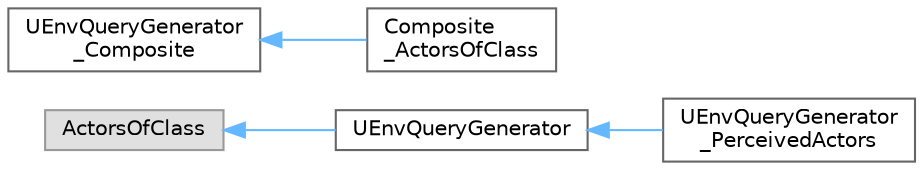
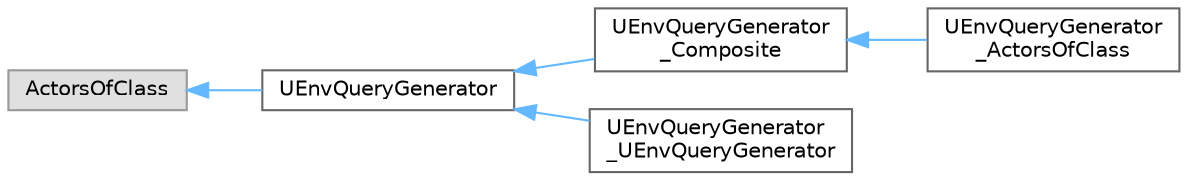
node "Composite _ActorsOfClass": label "Composite _ActorsOfClass" -> "UEnvQueryGenerator _ActorsOfClass"
edge "UEnvQueryGenerator _Composite" -> "UEnvQueryGenerator": added
node "UEnvQueryGenerator _PerceivedActors": label "UEnvQueryGenerator _PerceivedActors" -> "UEnvQueryGenerator _UEnvQueryGenerator"
